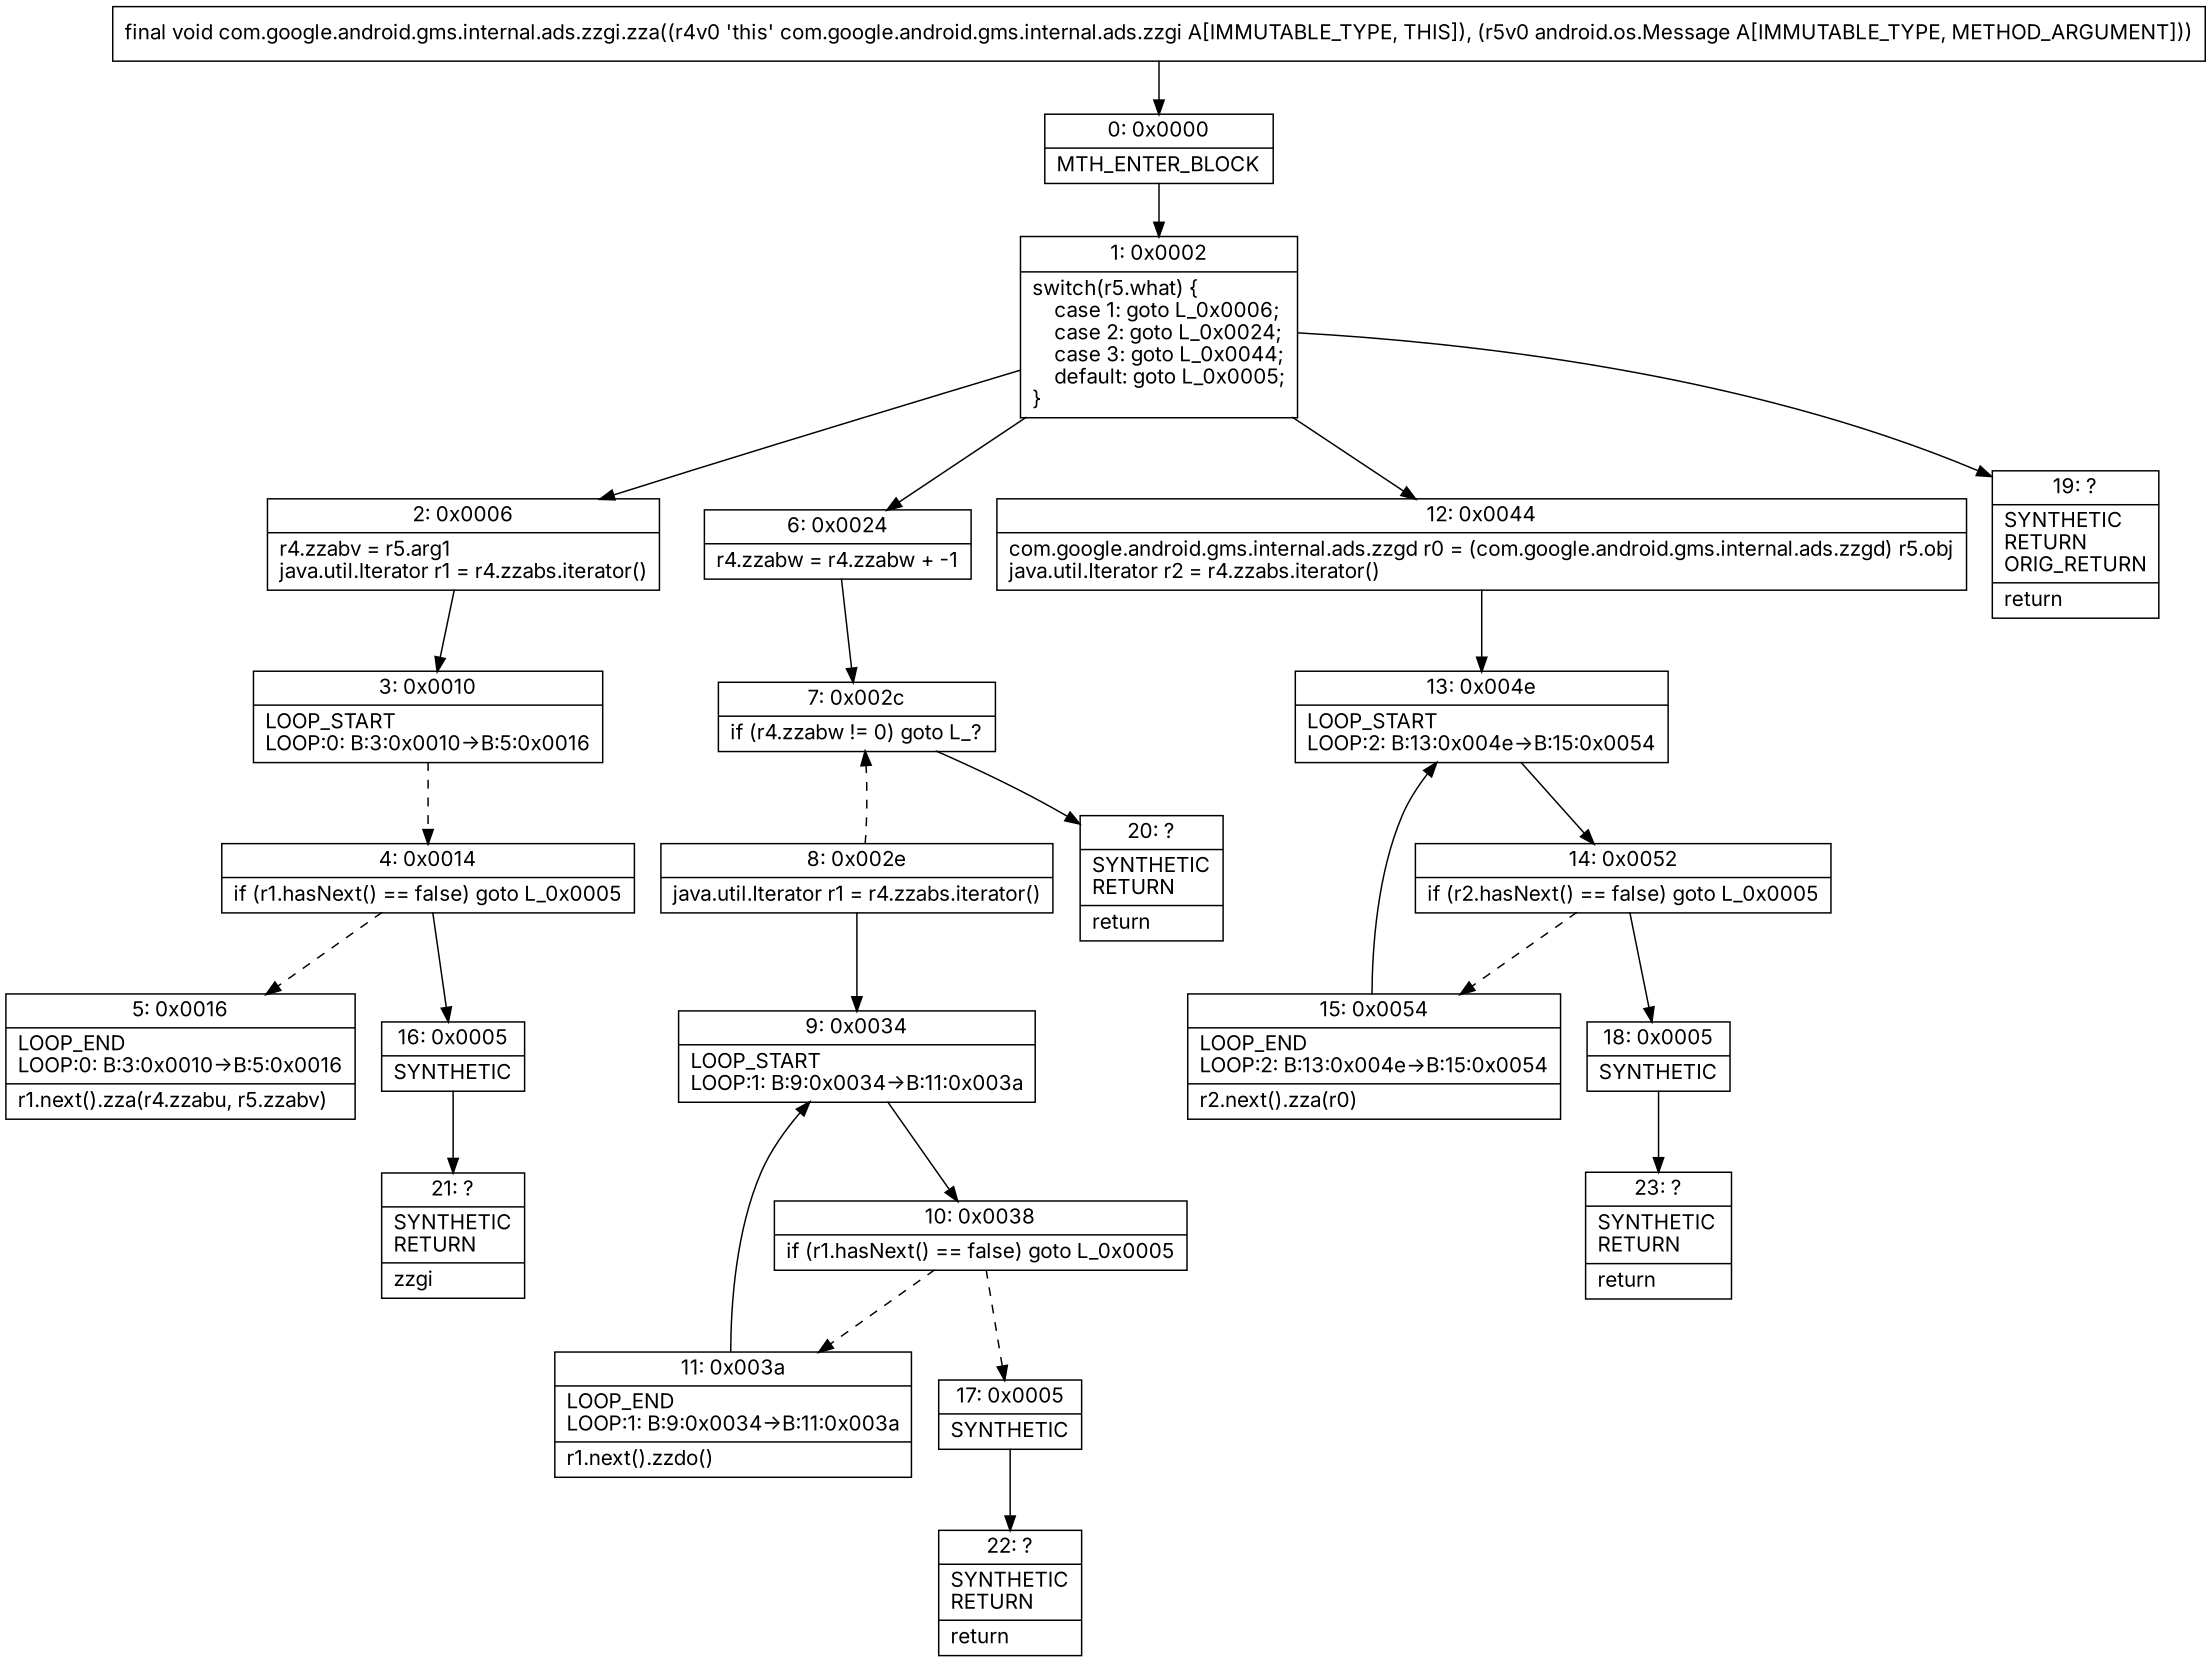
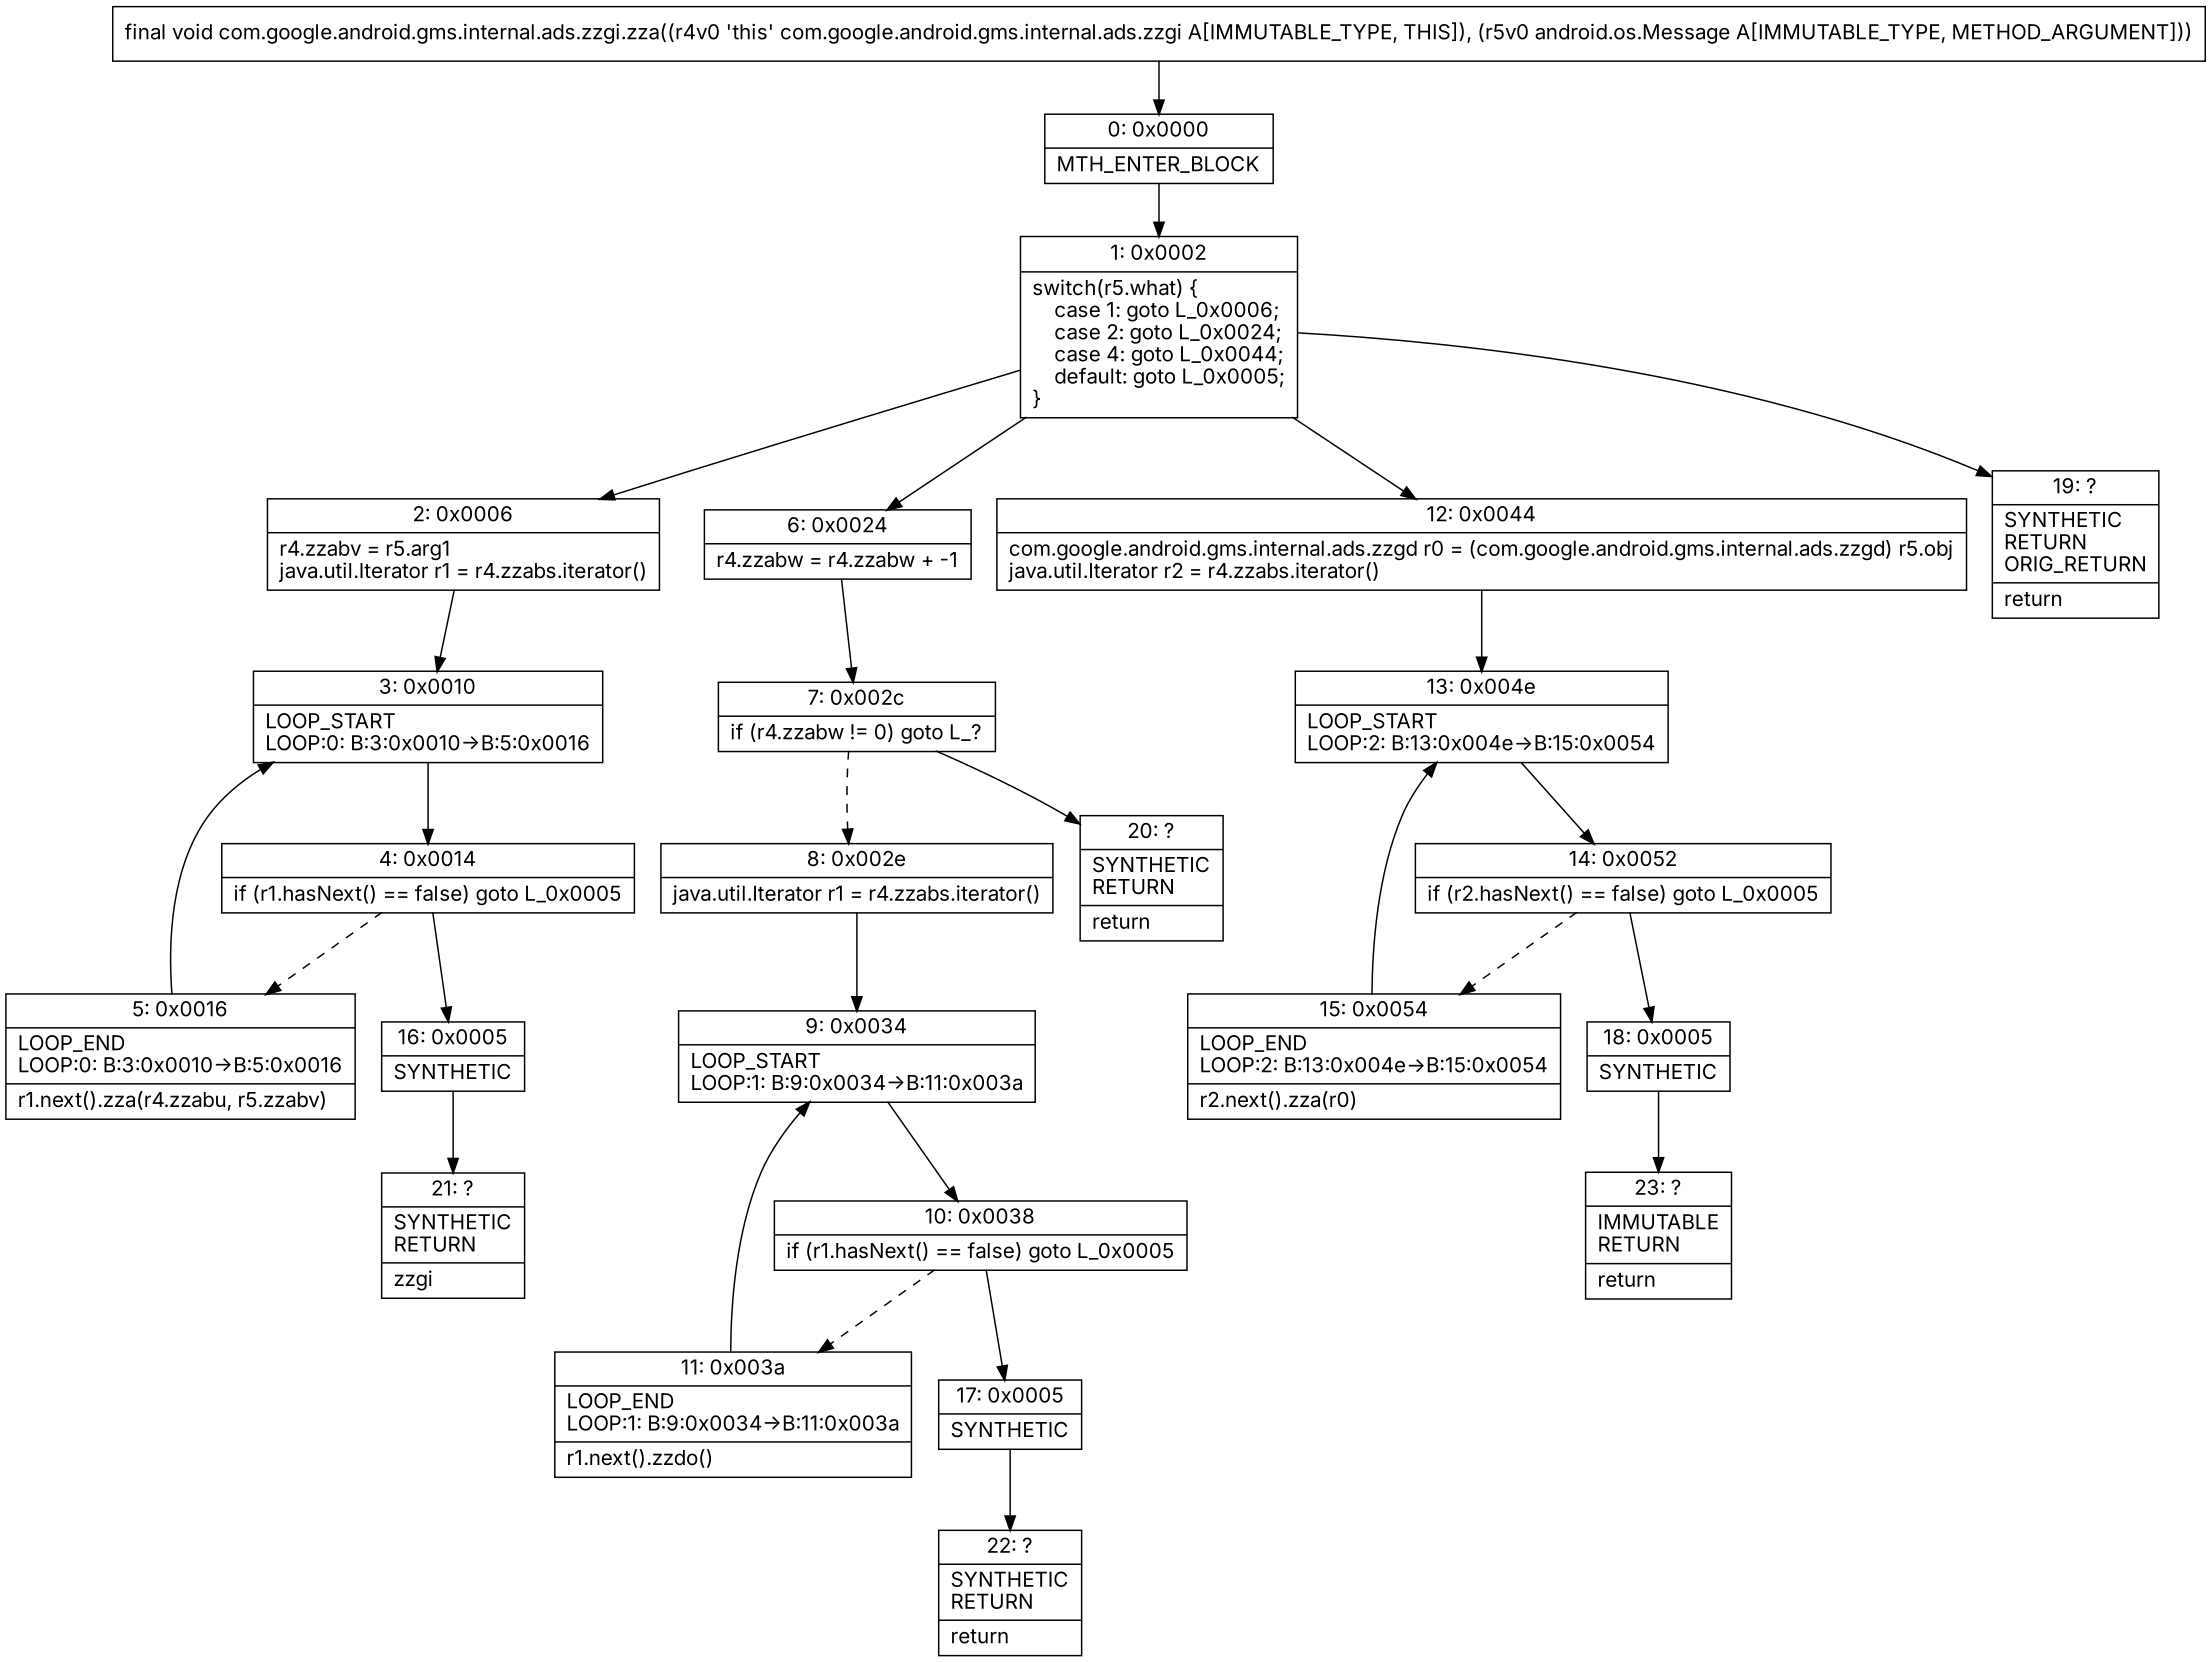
node "1: 0x0002": text "case 3: goto L_0x0044;" -> "case 4: goto L_0x0044;"
edge "3: 0x0010" -> "4: 0x0014": style dashed -> solid
edge "8: 0x002e" -> "7: 0x002c": reversed
edge "5: 0x0016" -> "3: 0x0010": added
node "23: ?": text "SYNTHETIC" -> "IMMUTABLE"
edge "10: 0x0038" -> "17: 0x0005": style dashed -> solid
